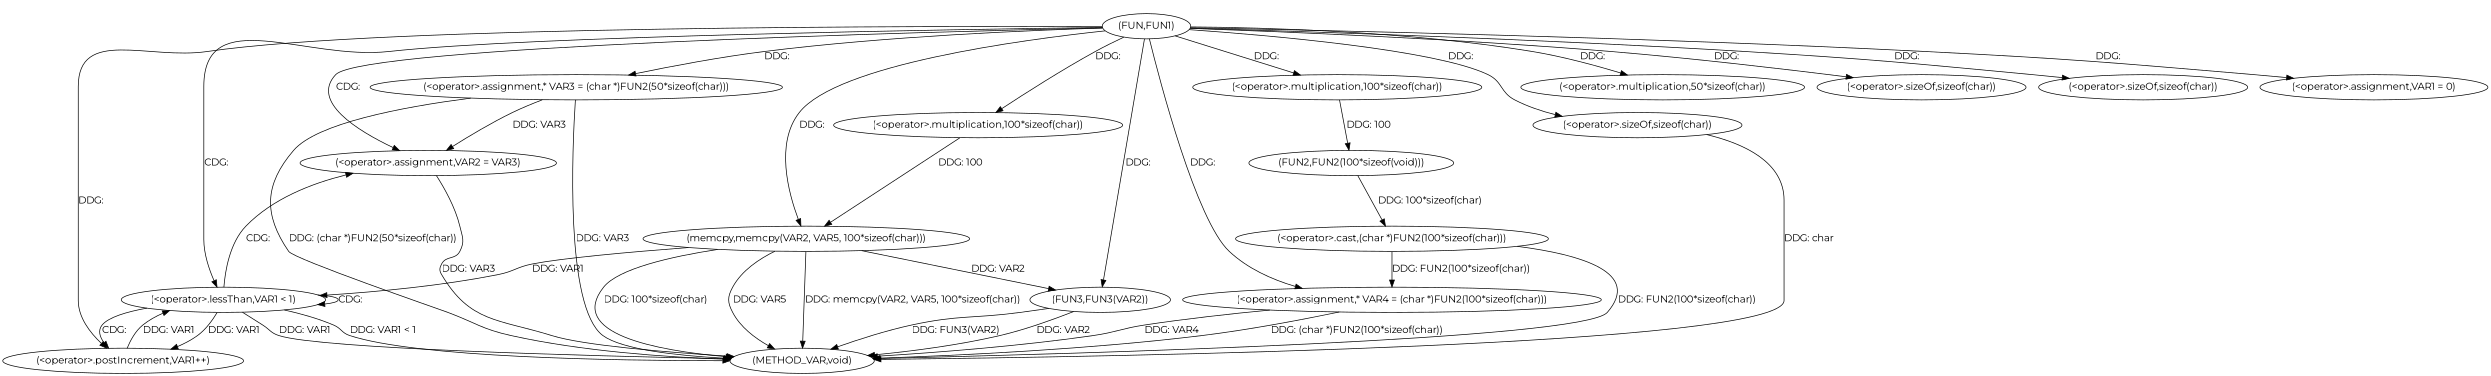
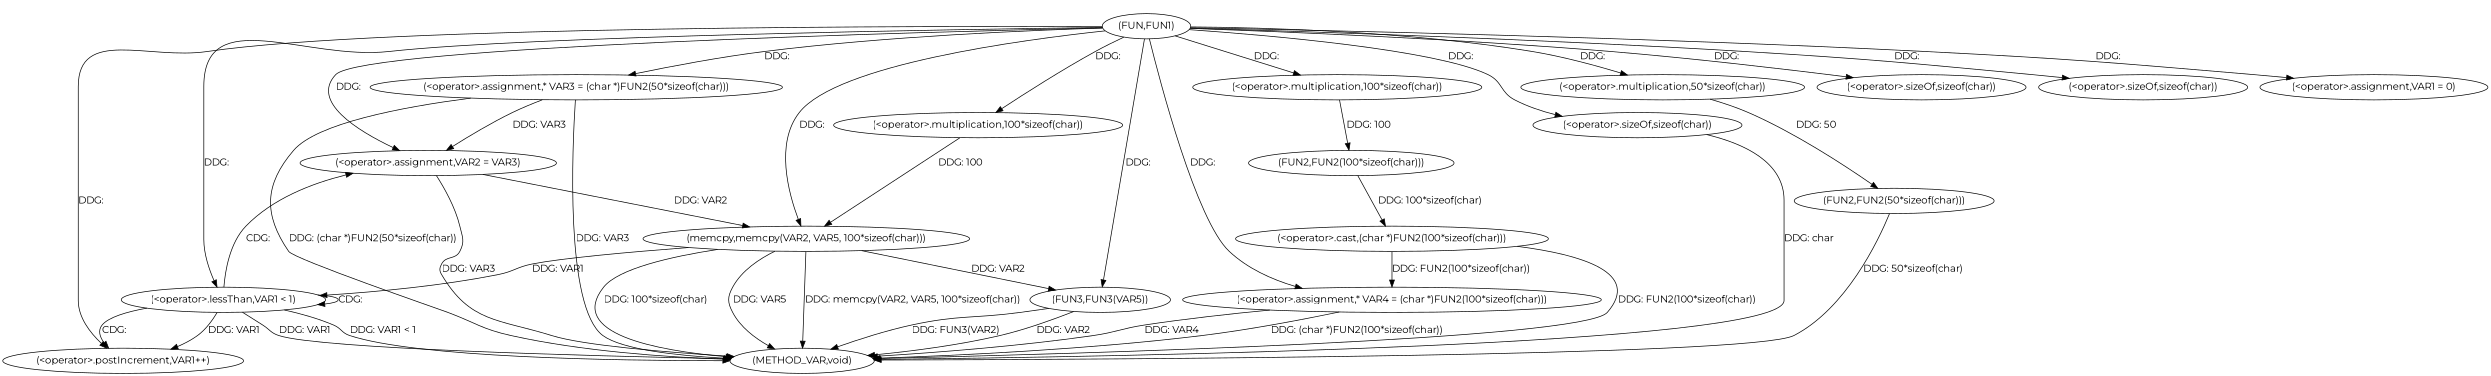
edge "(FUN,FUN1)" -> "(<operator>.assignment,VAR2 = VAR3)": label "CDG: " -> "DDG: "
edge "(FUN,FUN1)" -> "(<operator>.lessThan,VAR1 < 1)": label "CDG: " -> "DDG: "
node "(FUN2,FUN2(100*sizeof(void)))": label "(FUN2,FUN2(100*sizeof(void)))" -> "(FUN2,FUN2(100*sizeof(char)))"
edge "(<operator>.assignment,VAR2 = VAR3)" -> "(memcpy,memcpy(VAR2, VAR5, 100*sizeof(char)))": added, label "DDG: VAR2"
node "(FUN2,FUN2(50*sizeof(char)))": added
node "(FUN3,FUN3(VAR2))": label "(FUN3,FUN3(VAR2))" -> "(FUN3,FUN3(VAR5))"
edge "(<operator>.postIncrement,VAR1++)" -> "(<operator>.lessThan,VAR1 < 1)": removed, label "DDG: VAR1"
